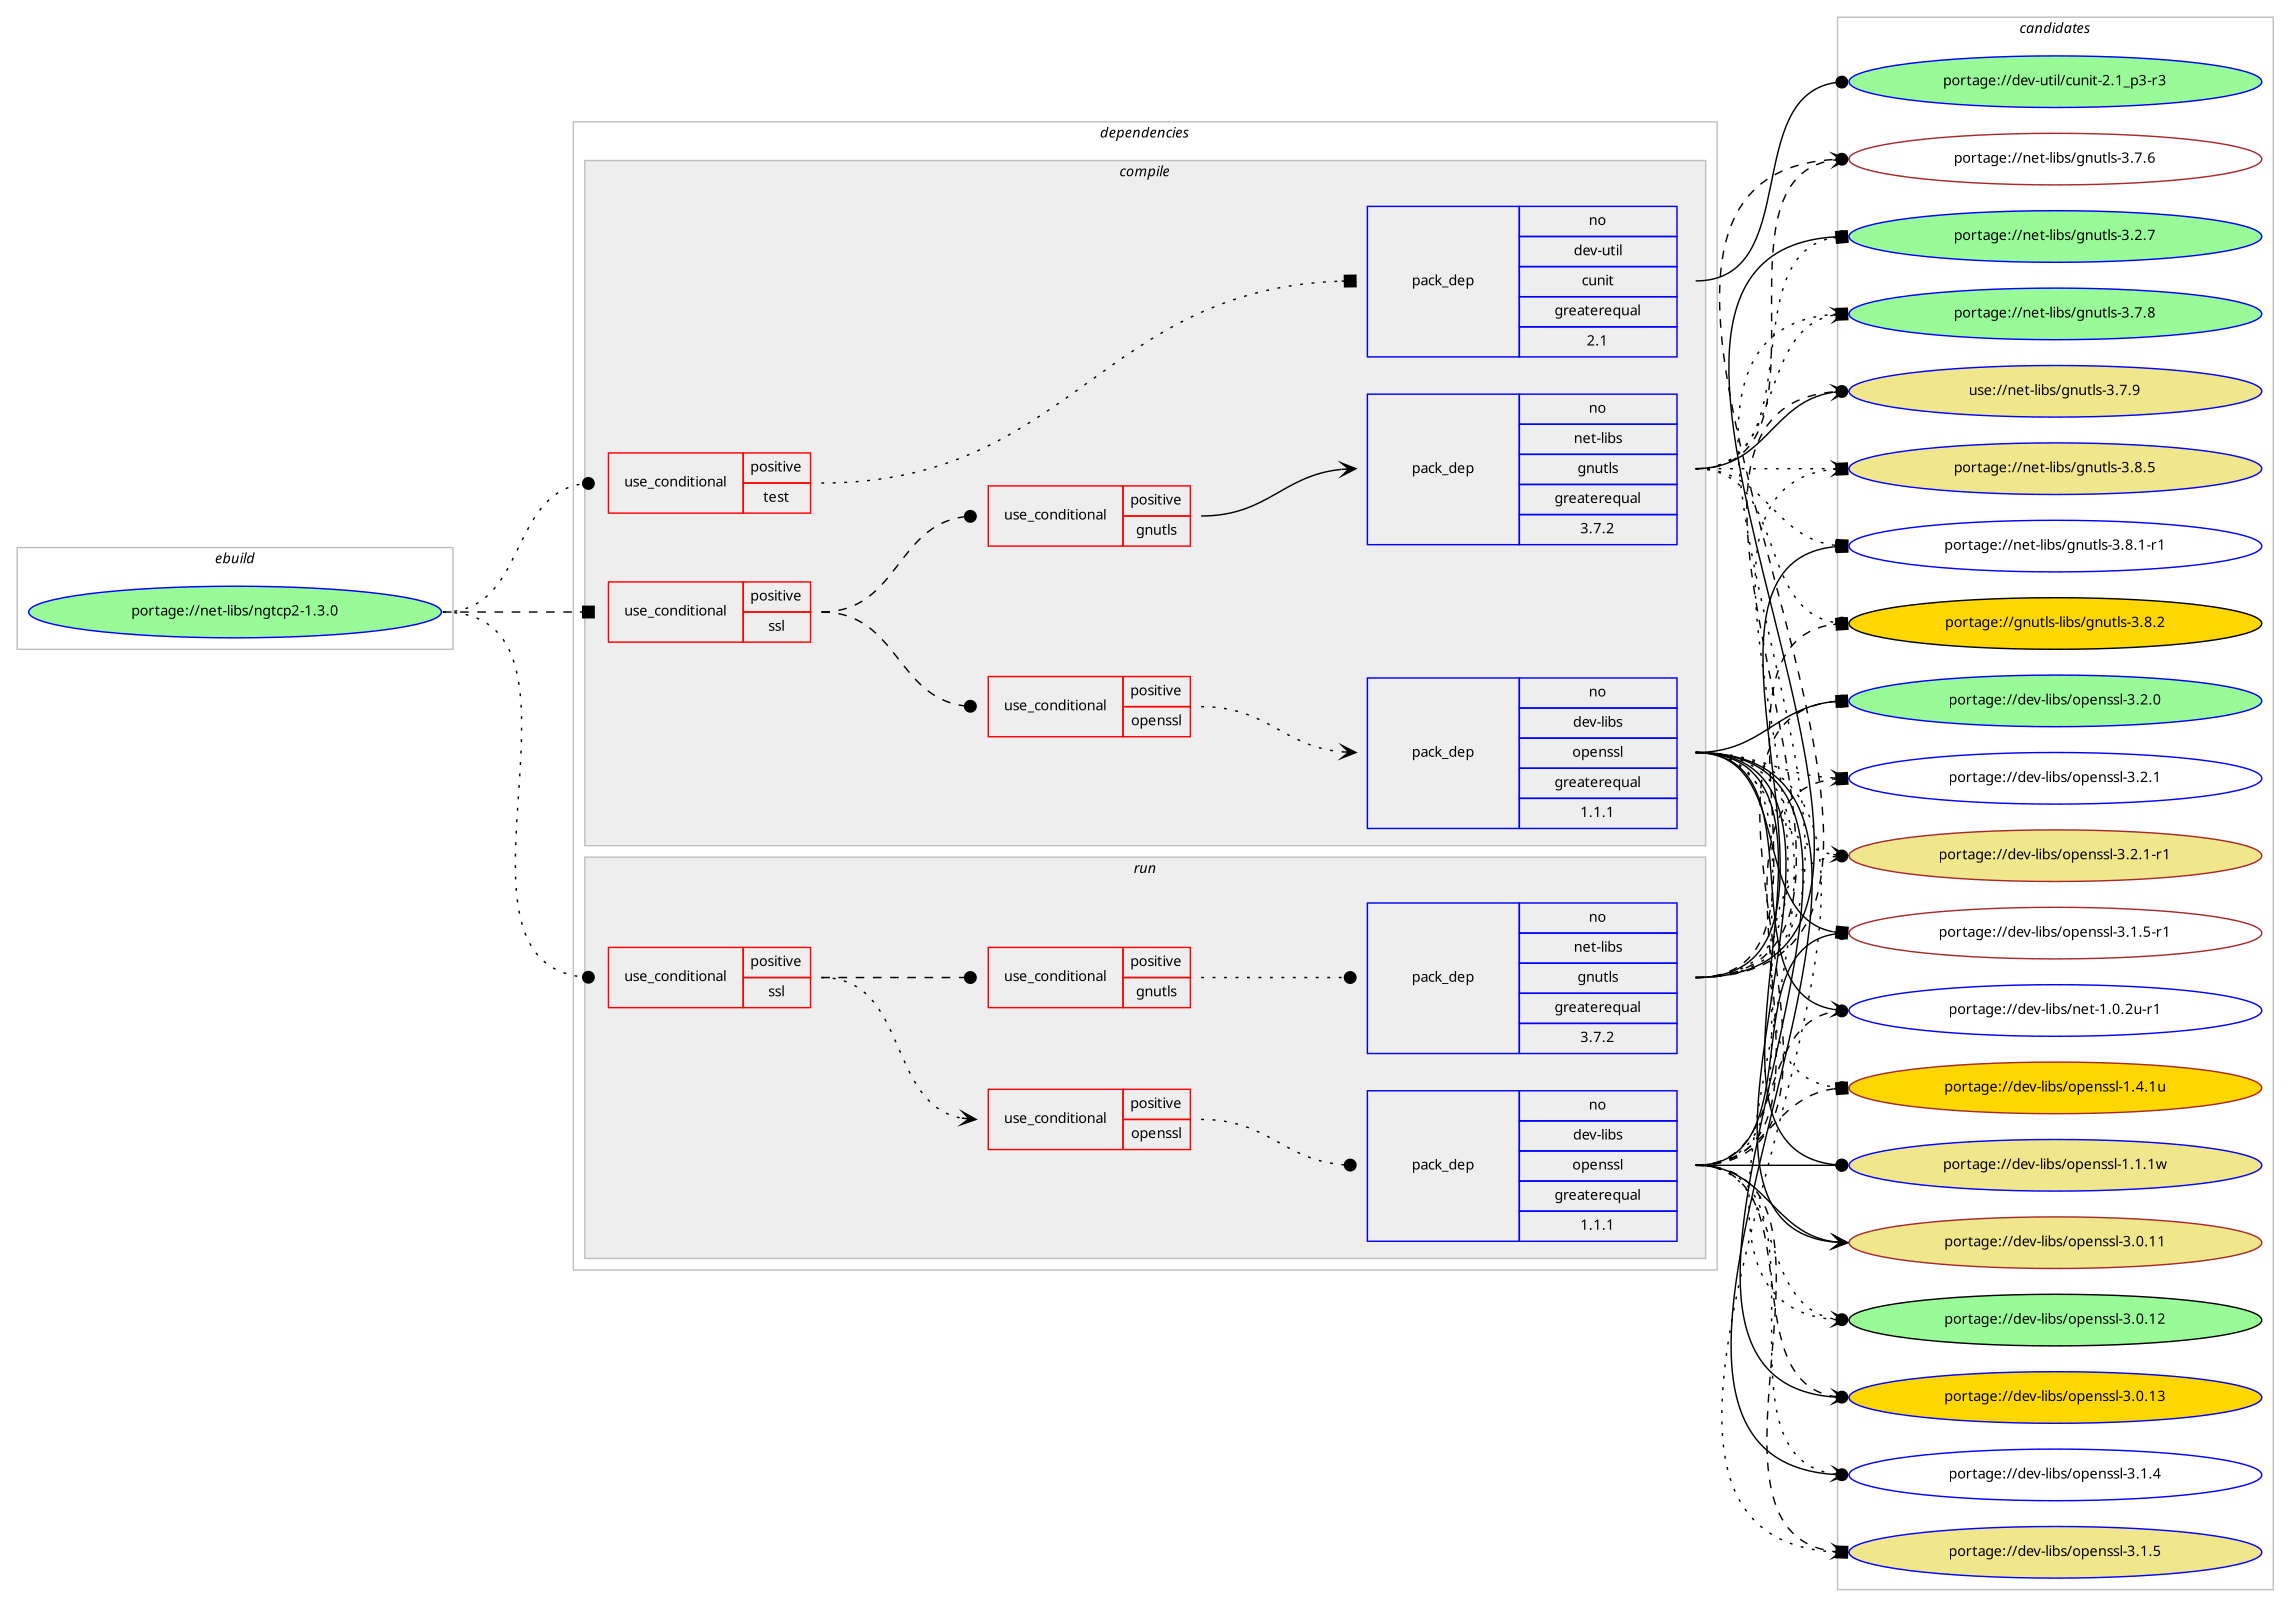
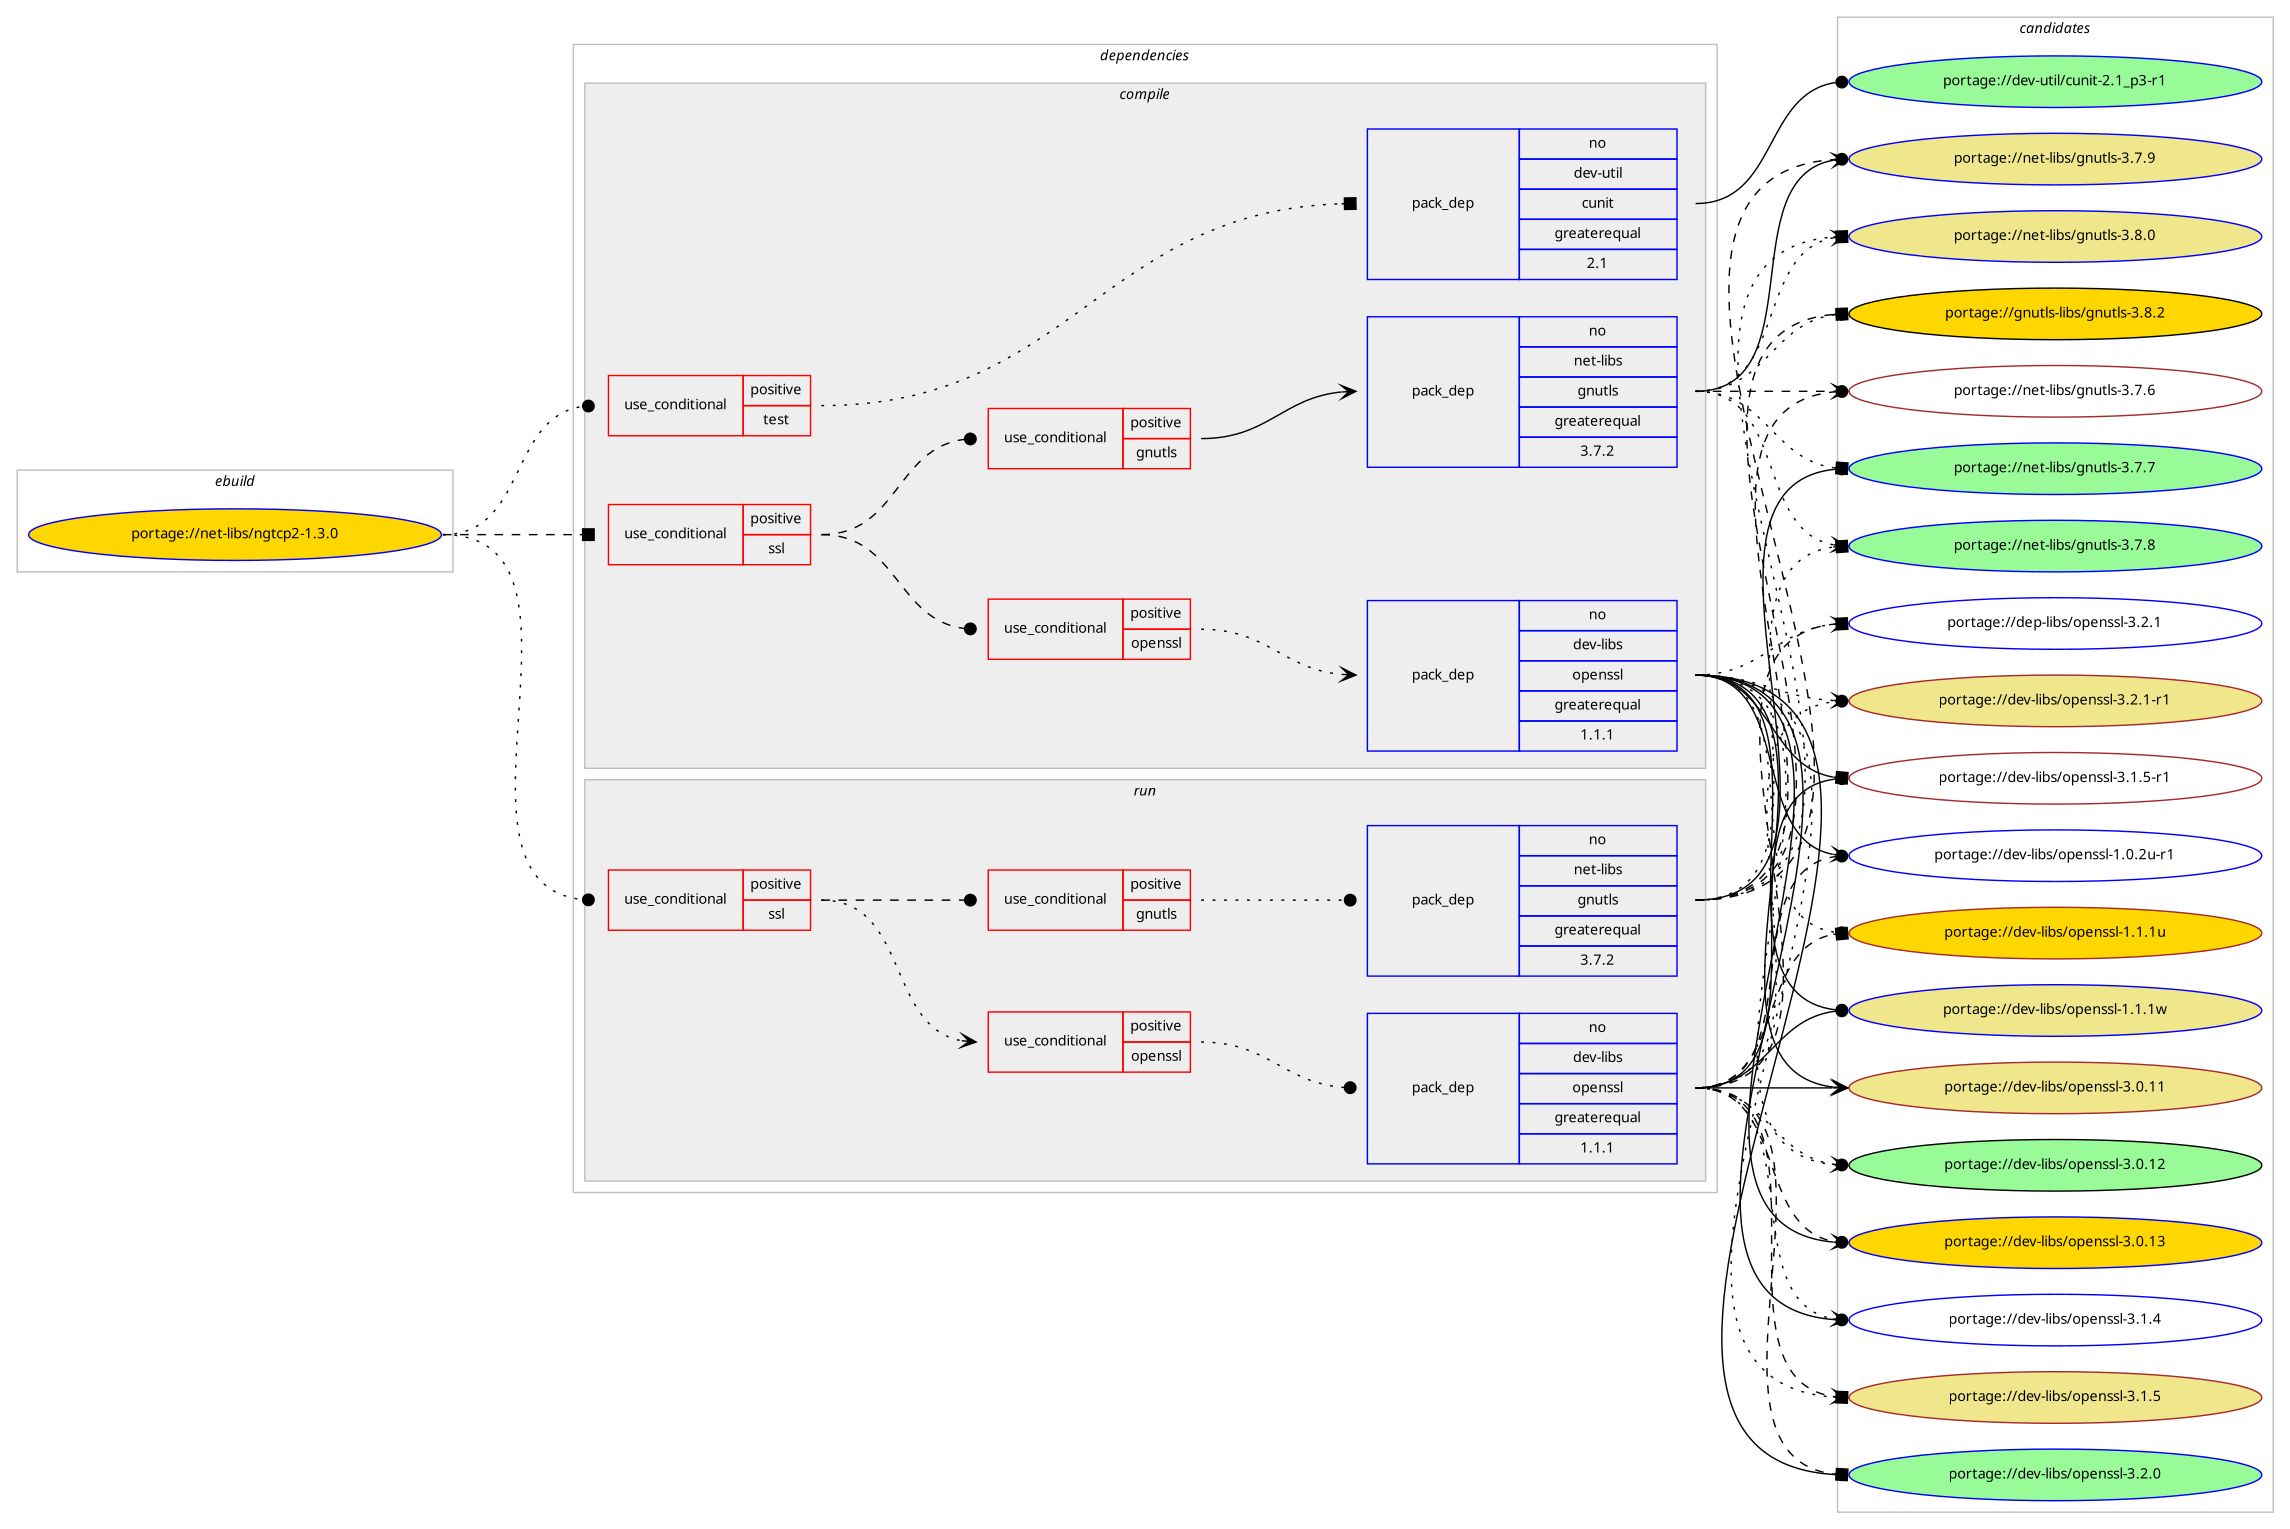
node "portage://dev-util/cunit-2.1_p3-r3": label "portage://dev-util/cunit-2.1_p3-r3" -> "portage://dev-util/cunit-2.1_p3-r1"
node "portage://net-libs/gnutls-3.2.7": label "portage://net-libs/gnutls-3.2.7" -> "portage://net-libs/gnutls-3.7.7"
node "use://net-libs/gnutls-3.7.9": label "use://net-libs/gnutls-3.7.9" -> "portage://net-libs/gnutls-3.7.9"
node "portage://net-libs/gnutls-3.8.5": label "portage://net-libs/gnutls-3.8.5" -> "portage://net-libs/gnutls-3.8.0"
node "portage://net-libs/gnutls-3.8.1-r1": removed
node "portage://net-libs/ngtcp2-1.3.0": fillcolor palegreen -> gold
node "portage://dev-libs/openssl-3.2.1": label "portage://dev-libs/openssl-3.2.1" -> "portage://dep-libs/openssl-3.2.1"
node "portage://dev-libs/net-1.0.2u-r1": label "portage://dev-libs/net-1.0.2u-r1" -> "portage://dev-libs/openssl-1.0.2u-r1"
node "portage://dev-libs/openssl-1.4.1u": label "portage://dev-libs/openssl-1.4.1u" -> "portage://dev-libs/openssl-1.1.1u"
node "portage://dev-libs/openssl-3.1.5": color blue -> brown
